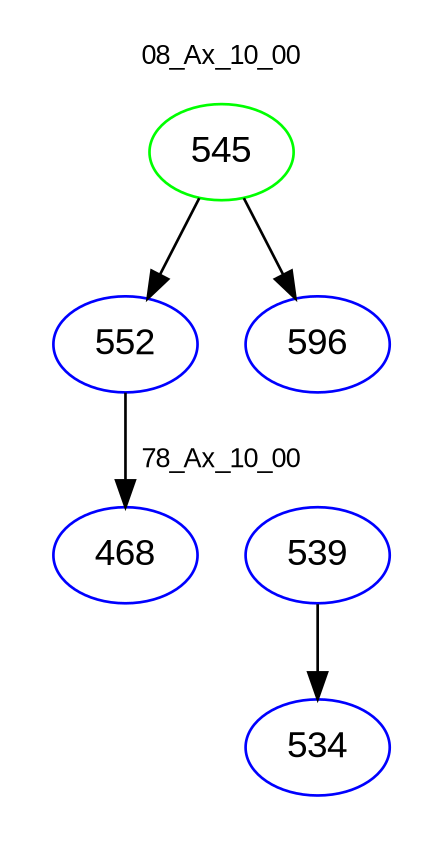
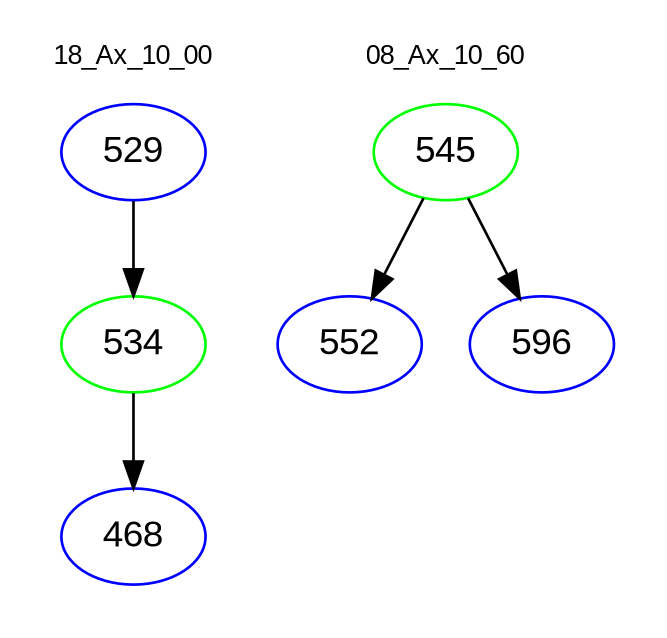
cluster "08_Ax_10_00": label "08_Ax_10_00" -> "08_Ax_10_60"
edge "552" -> "468": now "534" -> "468"
cluster "78_Ax_10_00": label "78_Ax_10_00" -> "18_Ax_10_00"
node "539": label "539" -> "529"
node "534": color blue -> green
